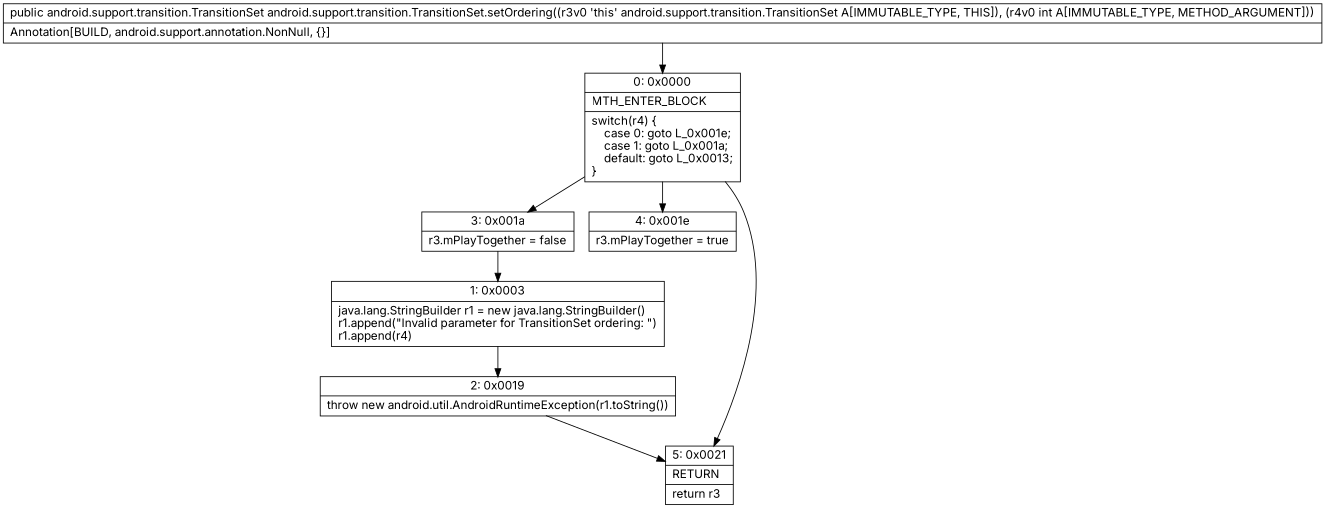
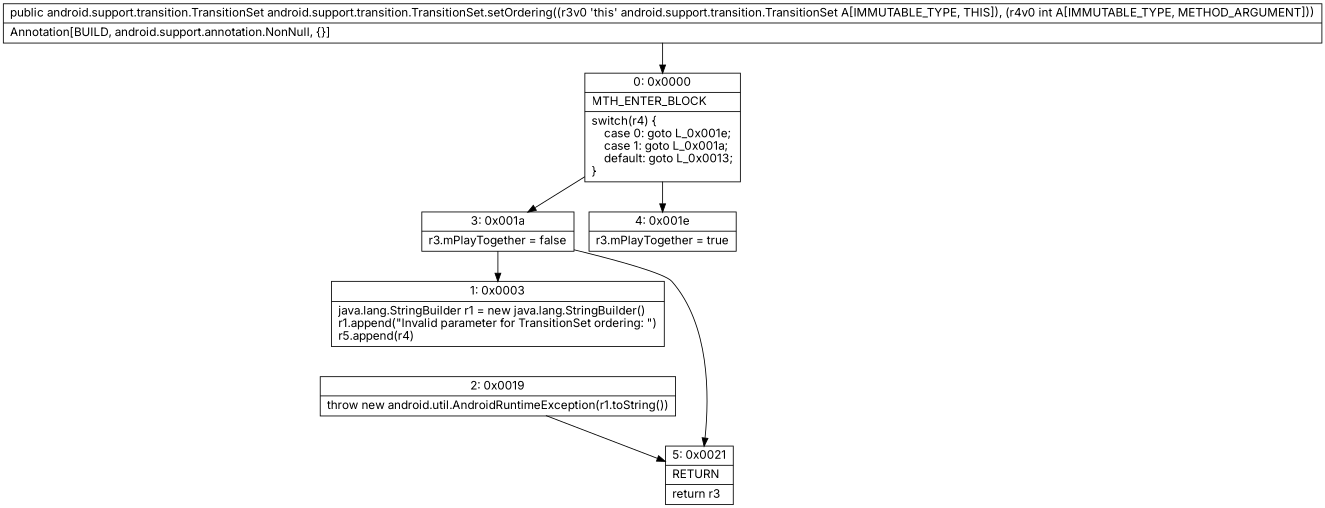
edge "0: 0x0000" -> "5: 0x0021": now "3: 0x001a" -> "5: 0x0021"
node "1: 0x0003": text "r1.append(r4)" -> "r5.append(r4)"
edge "1: 0x0003" -> "2: 0x0019": removed
